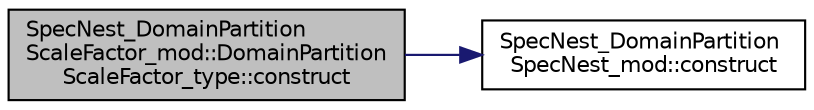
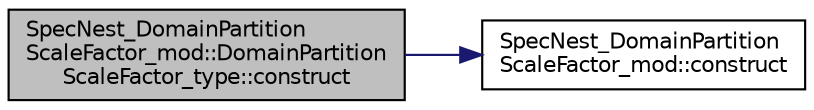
node "SpecNest_DomainPartition SpecNest_mod::construct": label "SpecNest_DomainPartition SpecNest_mod::construct" -> "SpecNest_DomainPartition ScaleFactor_mod::construct"
